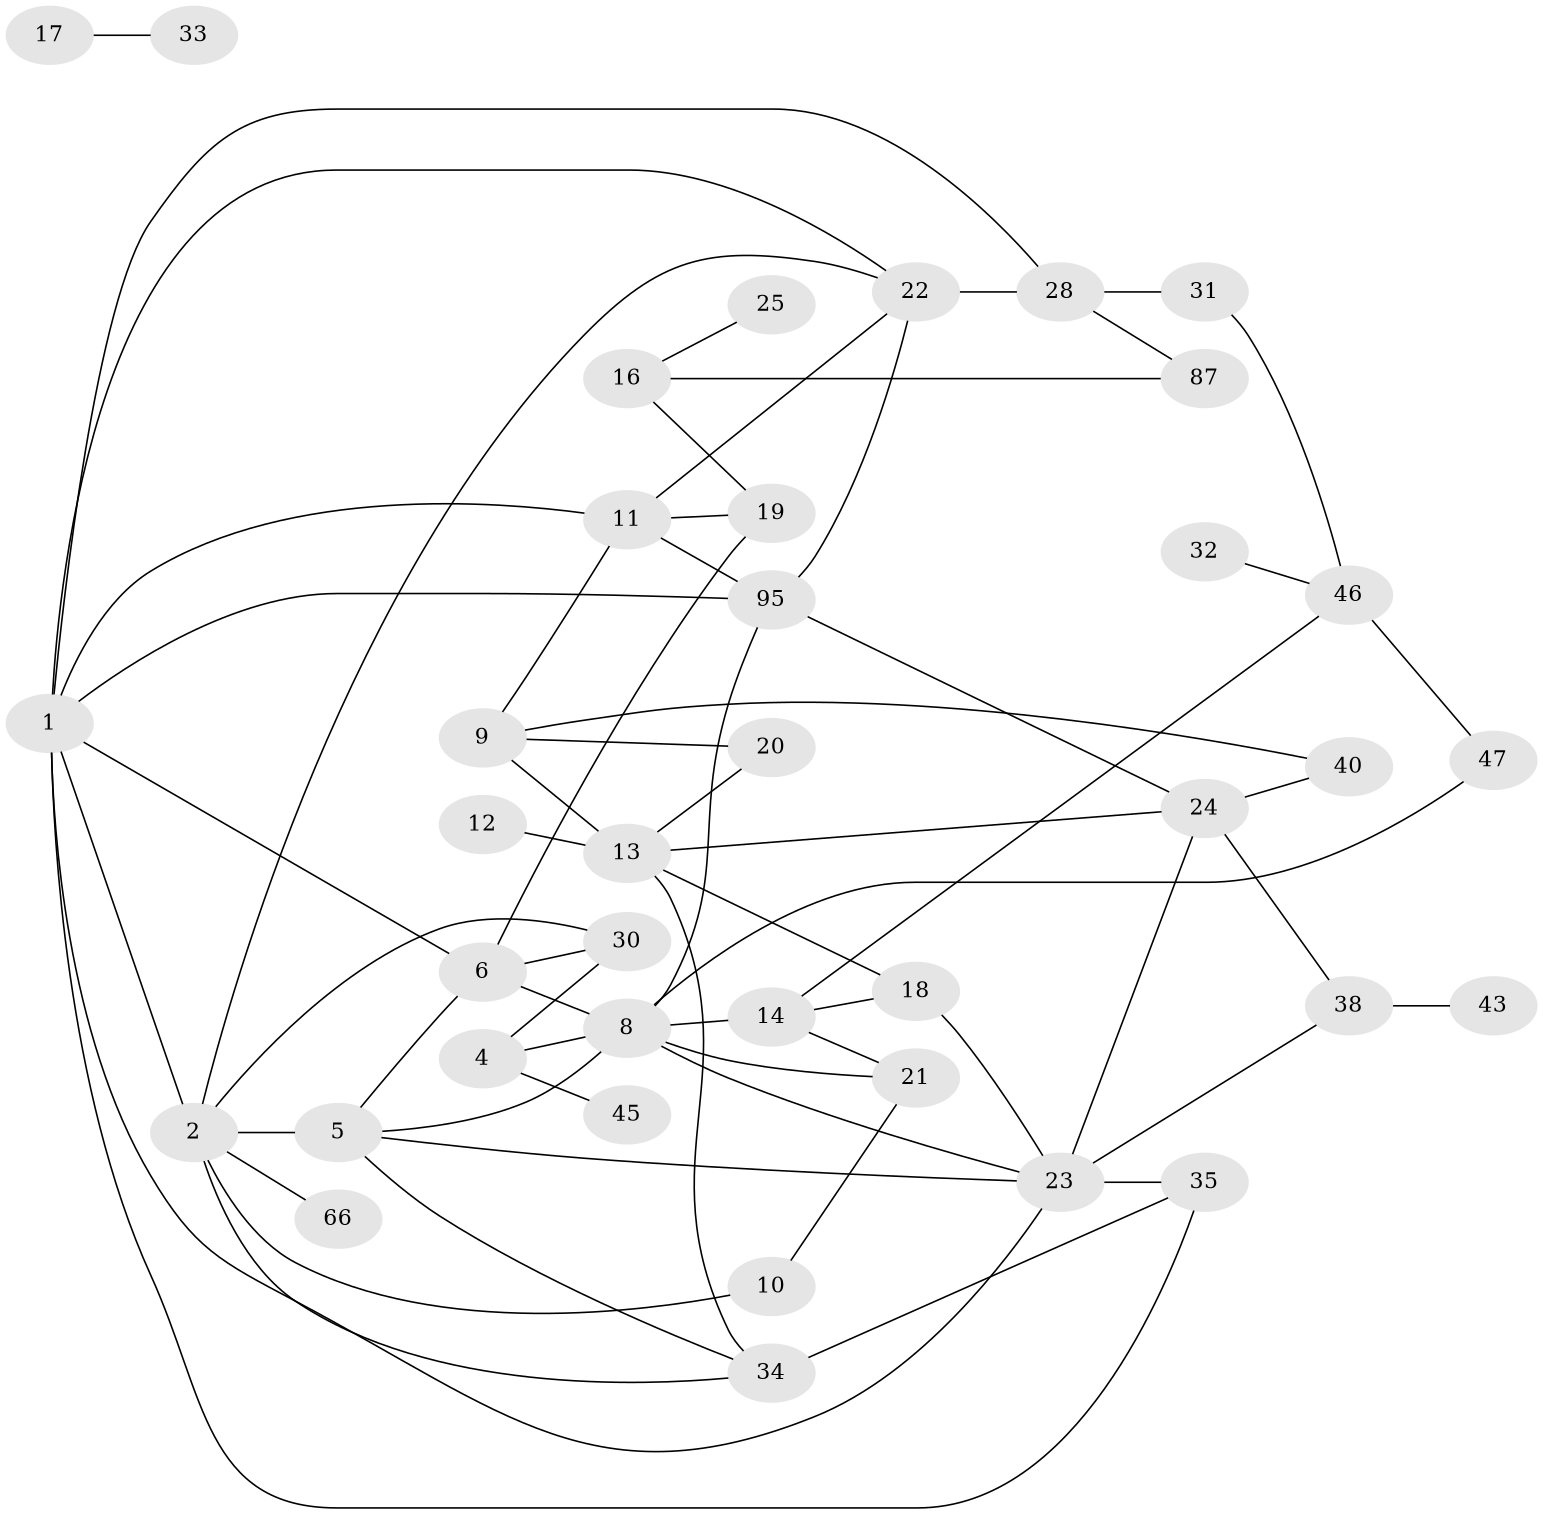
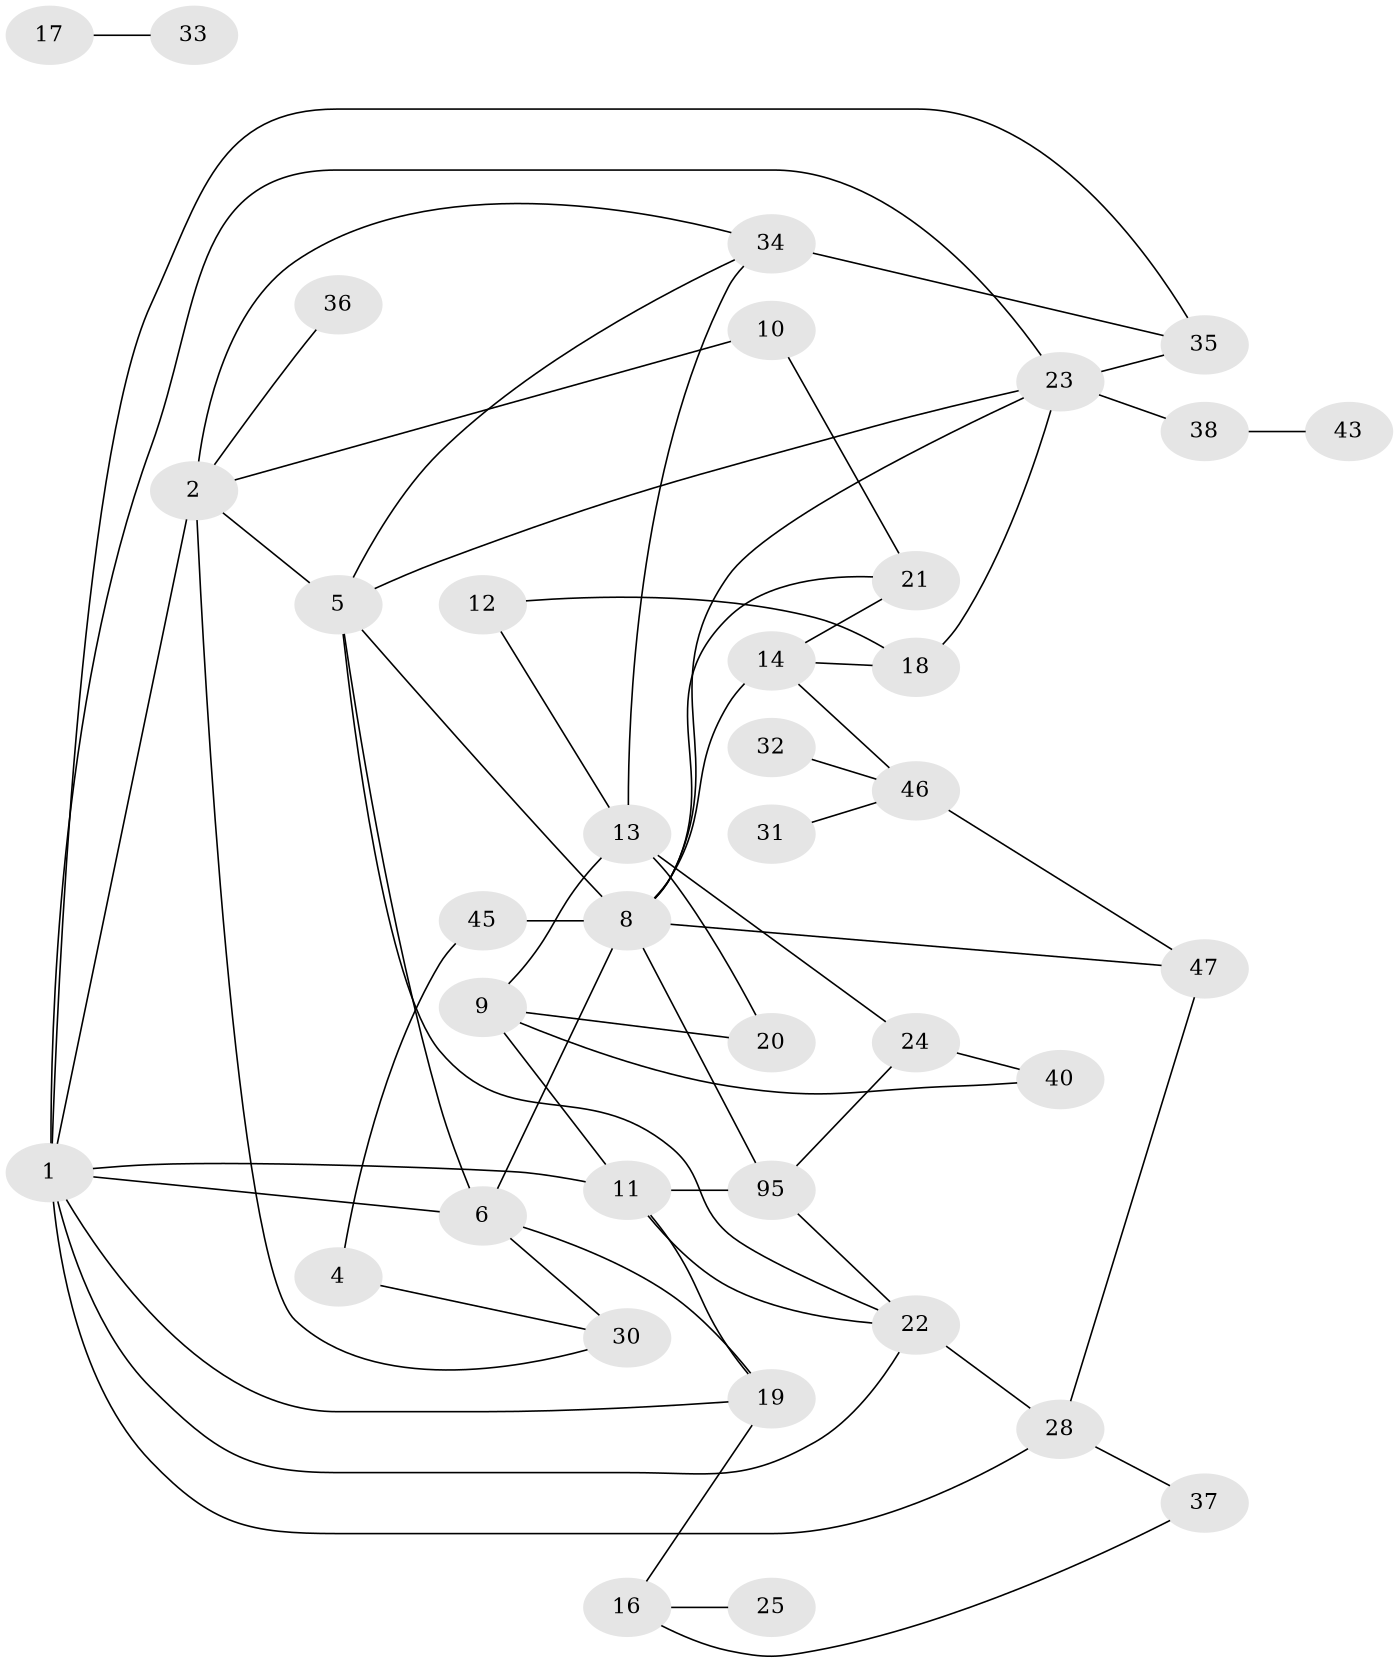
edge "28" -- "31": now "28" -- "47"
node "87": label "87" -> "37"
edge "22" -- "2": now "22" -- "5"
edge "95" -- "1": now "19" -- "1"
edge "24" -- "38": removed
edge "13" -- "18": now "12" -- "18"
edge "24" -- "23": removed
edge "8" -- "4": now "8" -- "45"
node "66": label "66" -> "36"
